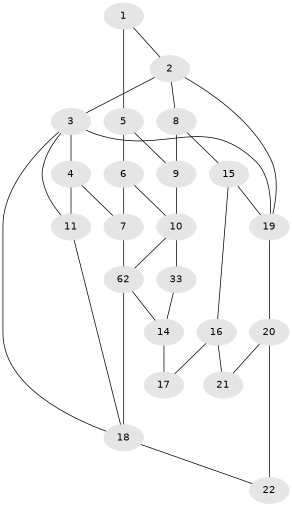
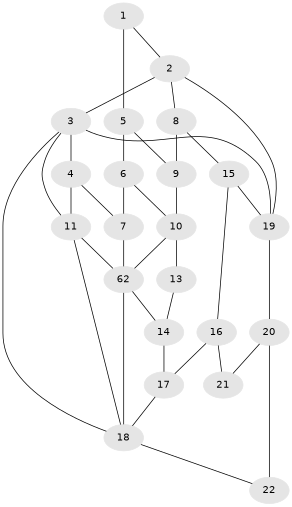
edge "11" -- "62": added
node "33": label "33" -> "13"
edge "17" -- "18": added
